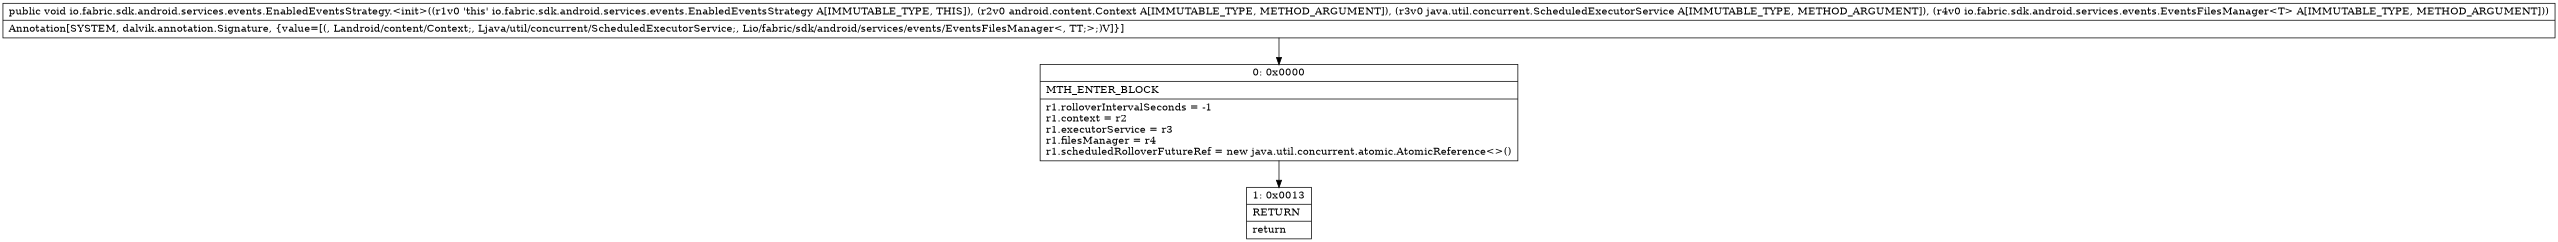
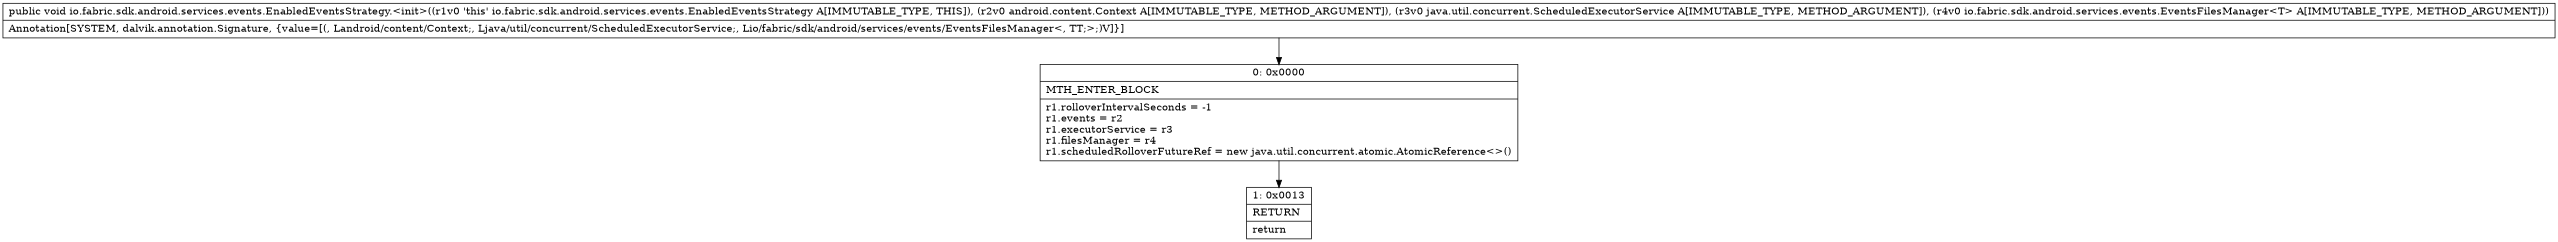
node "0: 0x0000": text "r1.context = r2" -> "r1.events = r2"
